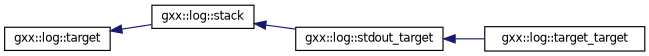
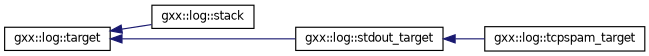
edge "gxx::log::stdout_target" -> "gxx::log::stack": now "gxx::log::stdout_target" -> "gxx::log::target"
node "gxx::log::target_target": label "gxx::log::target_target" -> "gxx::log::tcpspam_target"
